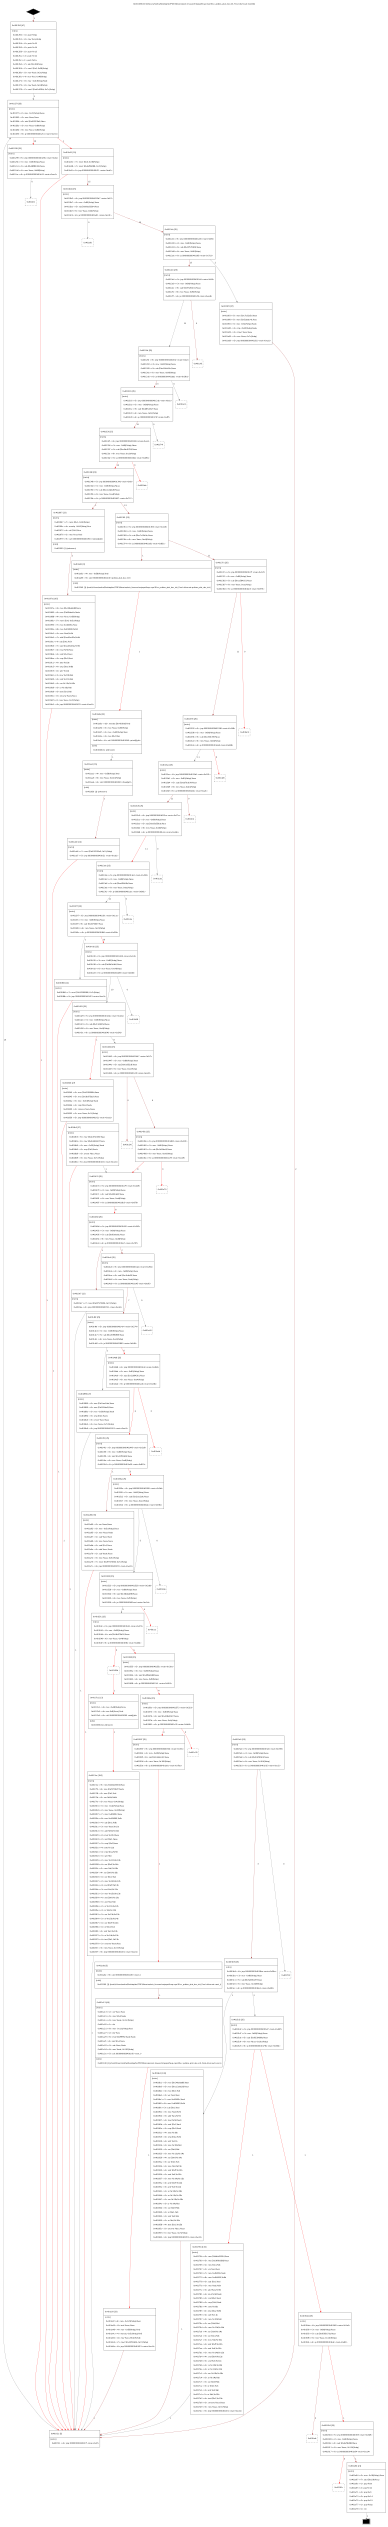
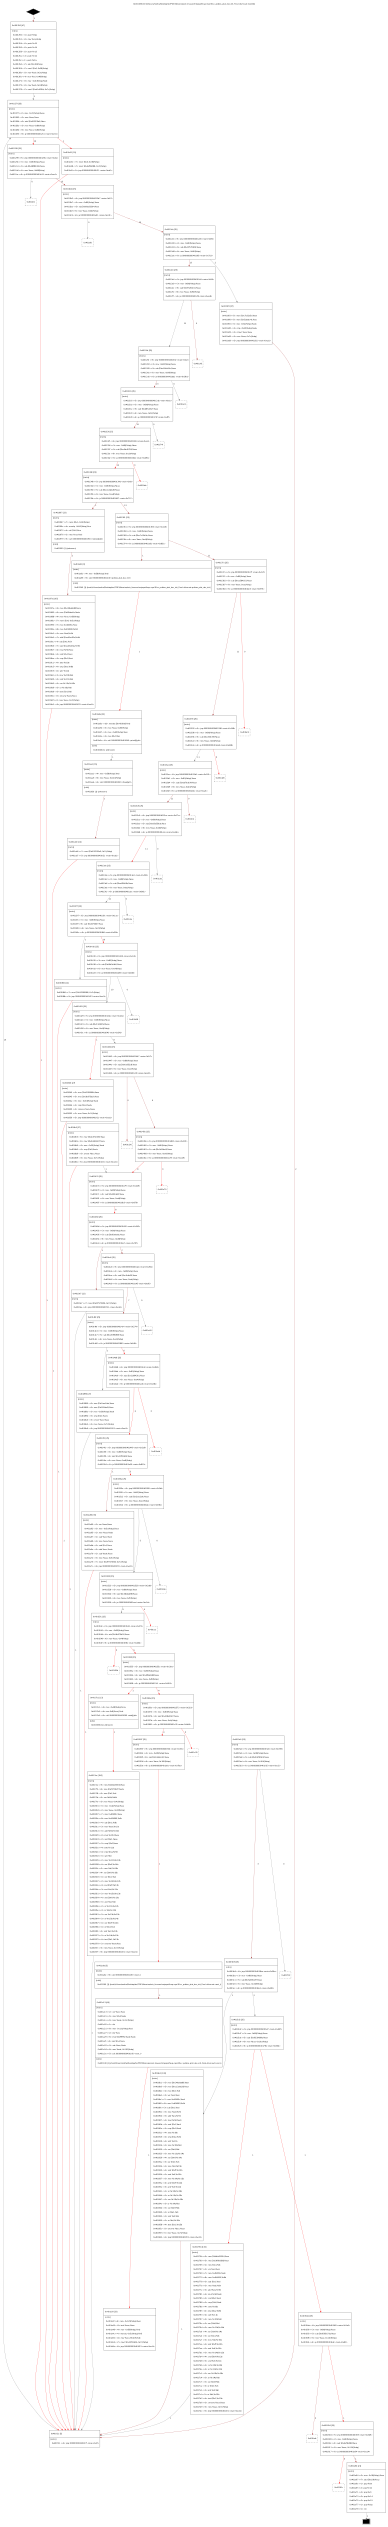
edge "0x401e51 [19]" -> "0x4012b2 [25]": now "0x401299 [25]" -> "0x4012b2 [25]"
edge "0x40165b" -> "0x4017e1 [13]": now "0x401555 [25]" -> "0x4017e1 [13]"
edge "0x401a3f [33]" -> "0x401f21 [5]": removed, label "1"
